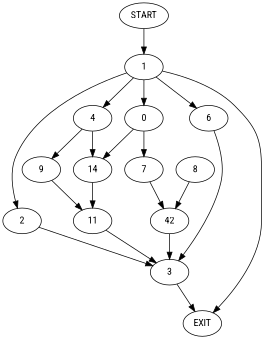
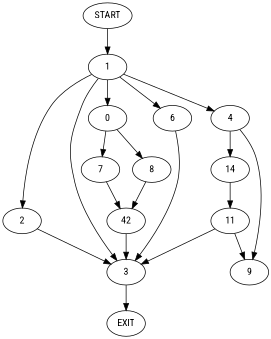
edge "0" -> "14": now "0" -> "8"
edge "1" -> "EXIT": now "1" -> "3"
edge "9" -> "11": reversed
